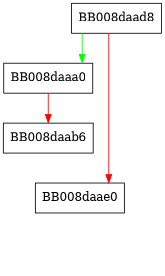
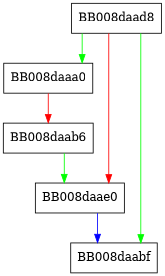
edge "BB008daab6" -> "BB008daae0": added
node "BB008daabf": added
